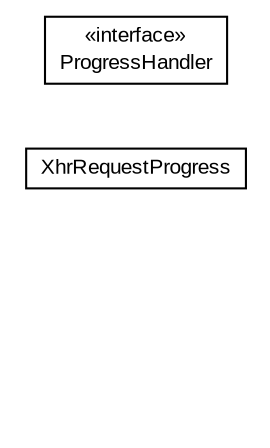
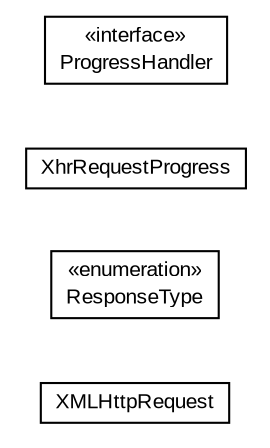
node "ResponseType": added
node "XMLHttpRequest": added
